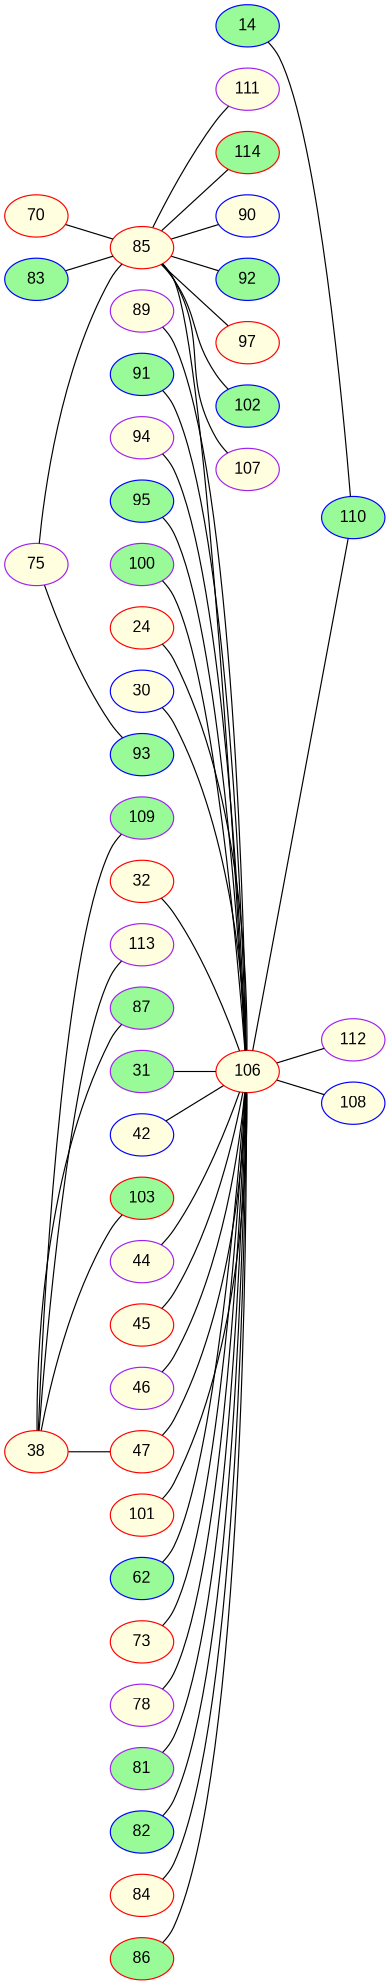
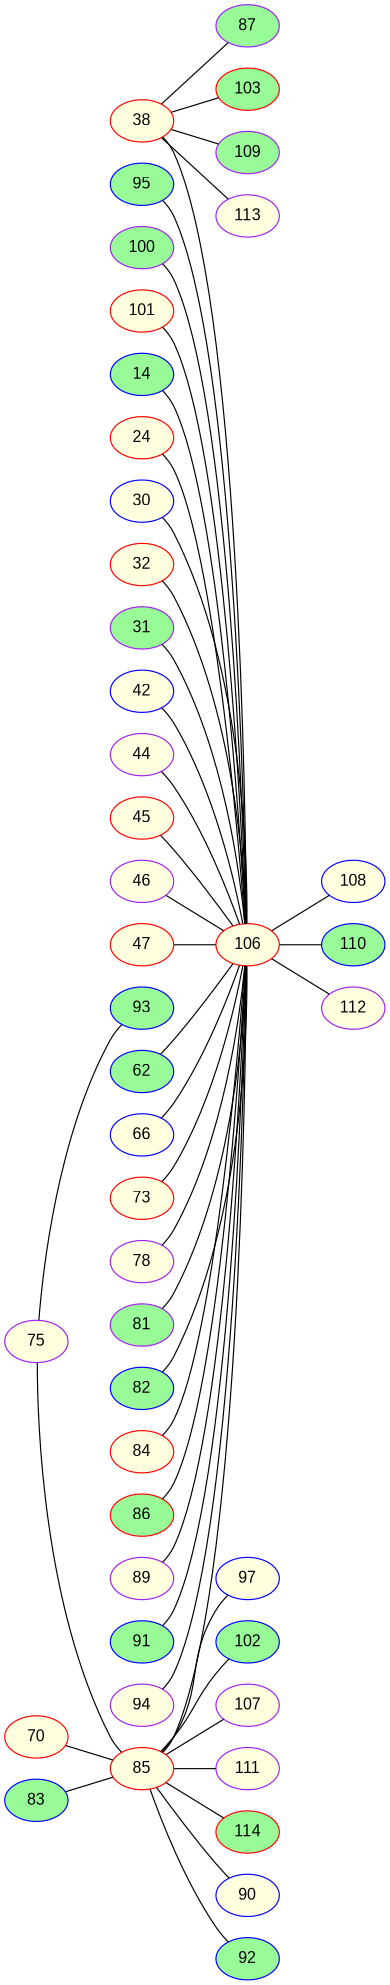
edge "14" -- "110": now "14" -- "106"
node "97": color red -> blue
node "66": added
edge "38" -- "47": now "38" -- "106"
